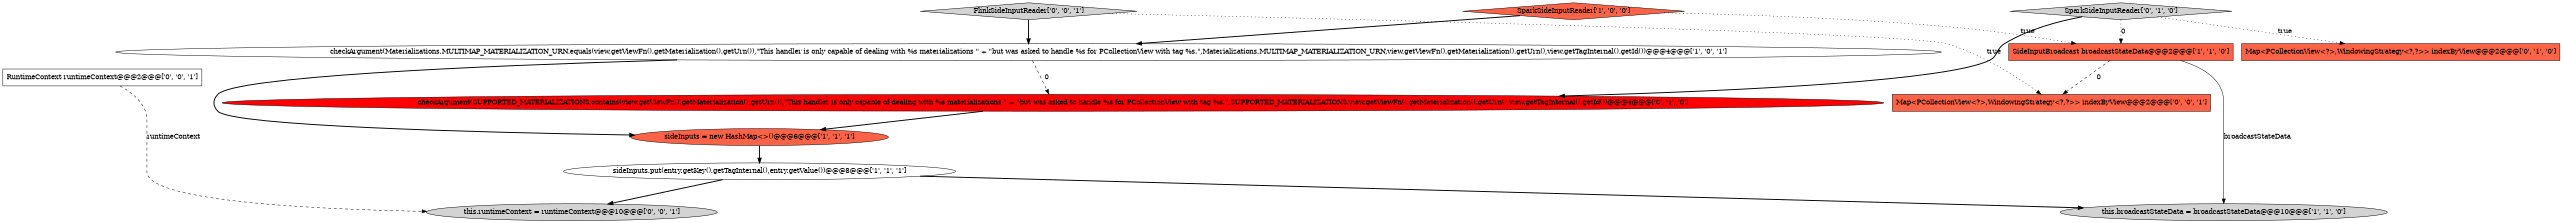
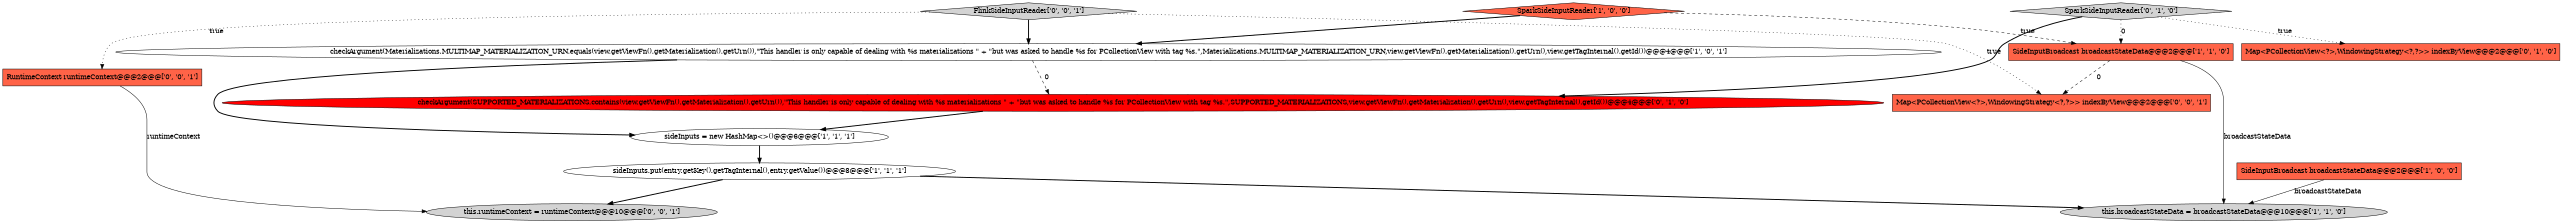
edge "FlinkSideInputReader['0', '0', '1']" -> "RuntimeContext runtimeContext@@@2@@@['0', '0', '1']": added, label "true"
edge "SparkSideInputReader['1', '0', '0']" -> "SideInputBroadcast broadcastStateData@@@2@@@['1', '1', '0']": style dotted -> dashed
node "RuntimeContext runtimeContext@@@2@@@['0', '0', '1']": fillcolor white -> tomato
node "sideInputs = new HashMap<>()@@@6@@@['1', '1', '1']": fillcolor tomato -> white
node "SideInputBroadcast broadcastStateData@@@2@@@['1', '0', '0']": added
edge "RuntimeContext runtimeContext@@@2@@@['0', '0', '1']" -> "this.runtimeContext = runtimeContext@@@10@@@['0', '0', '1']": style dashed -> solid
